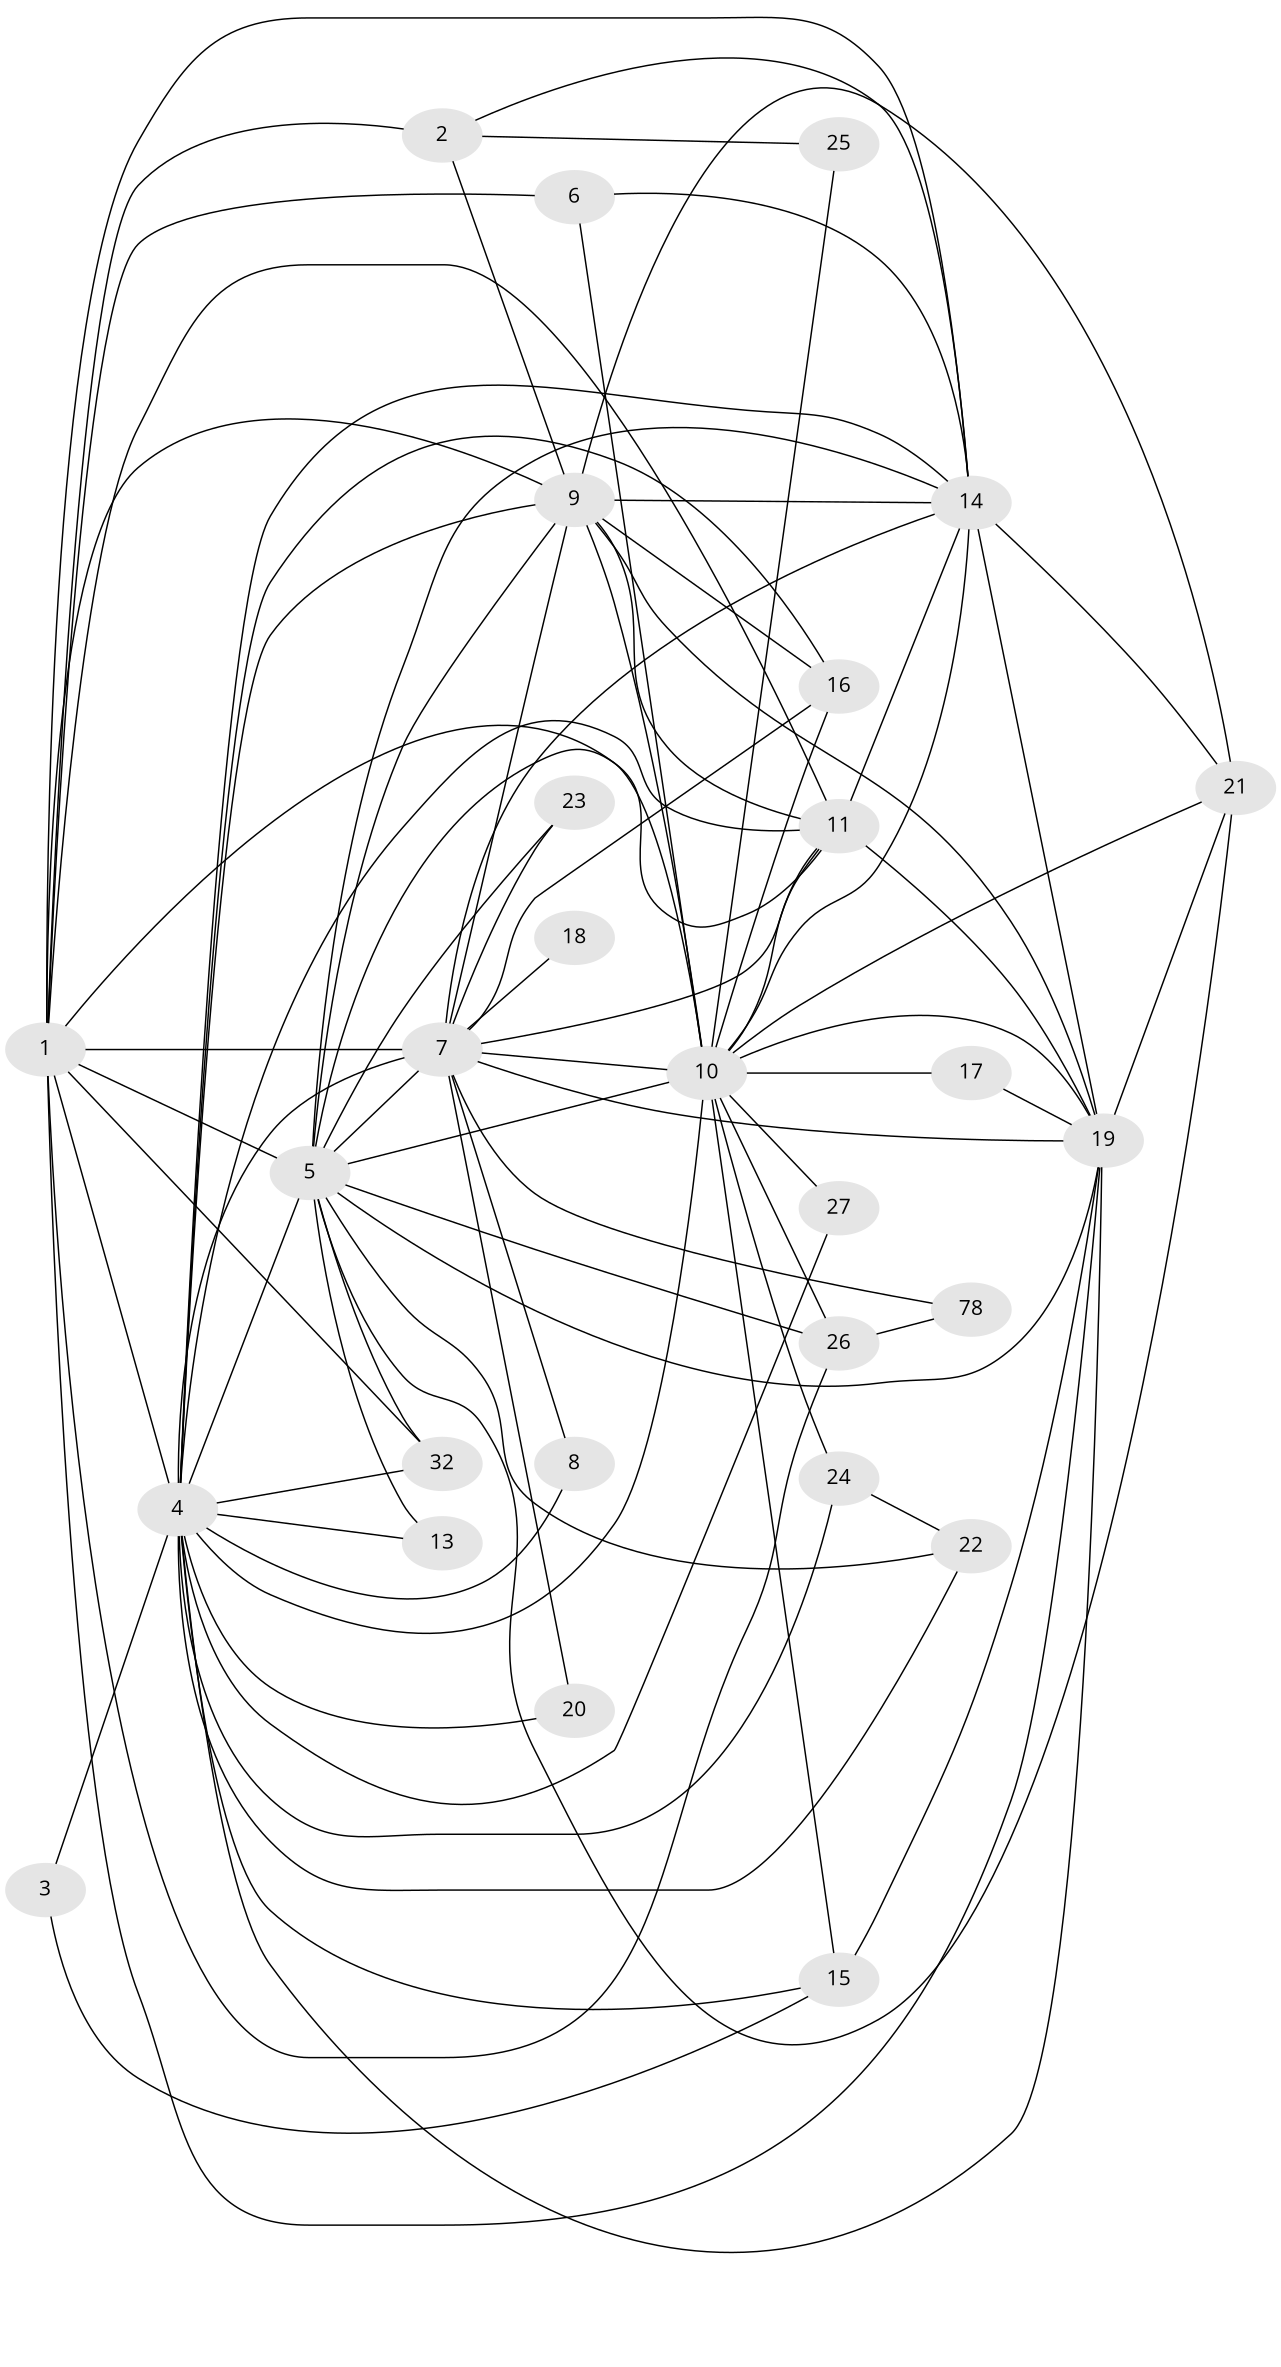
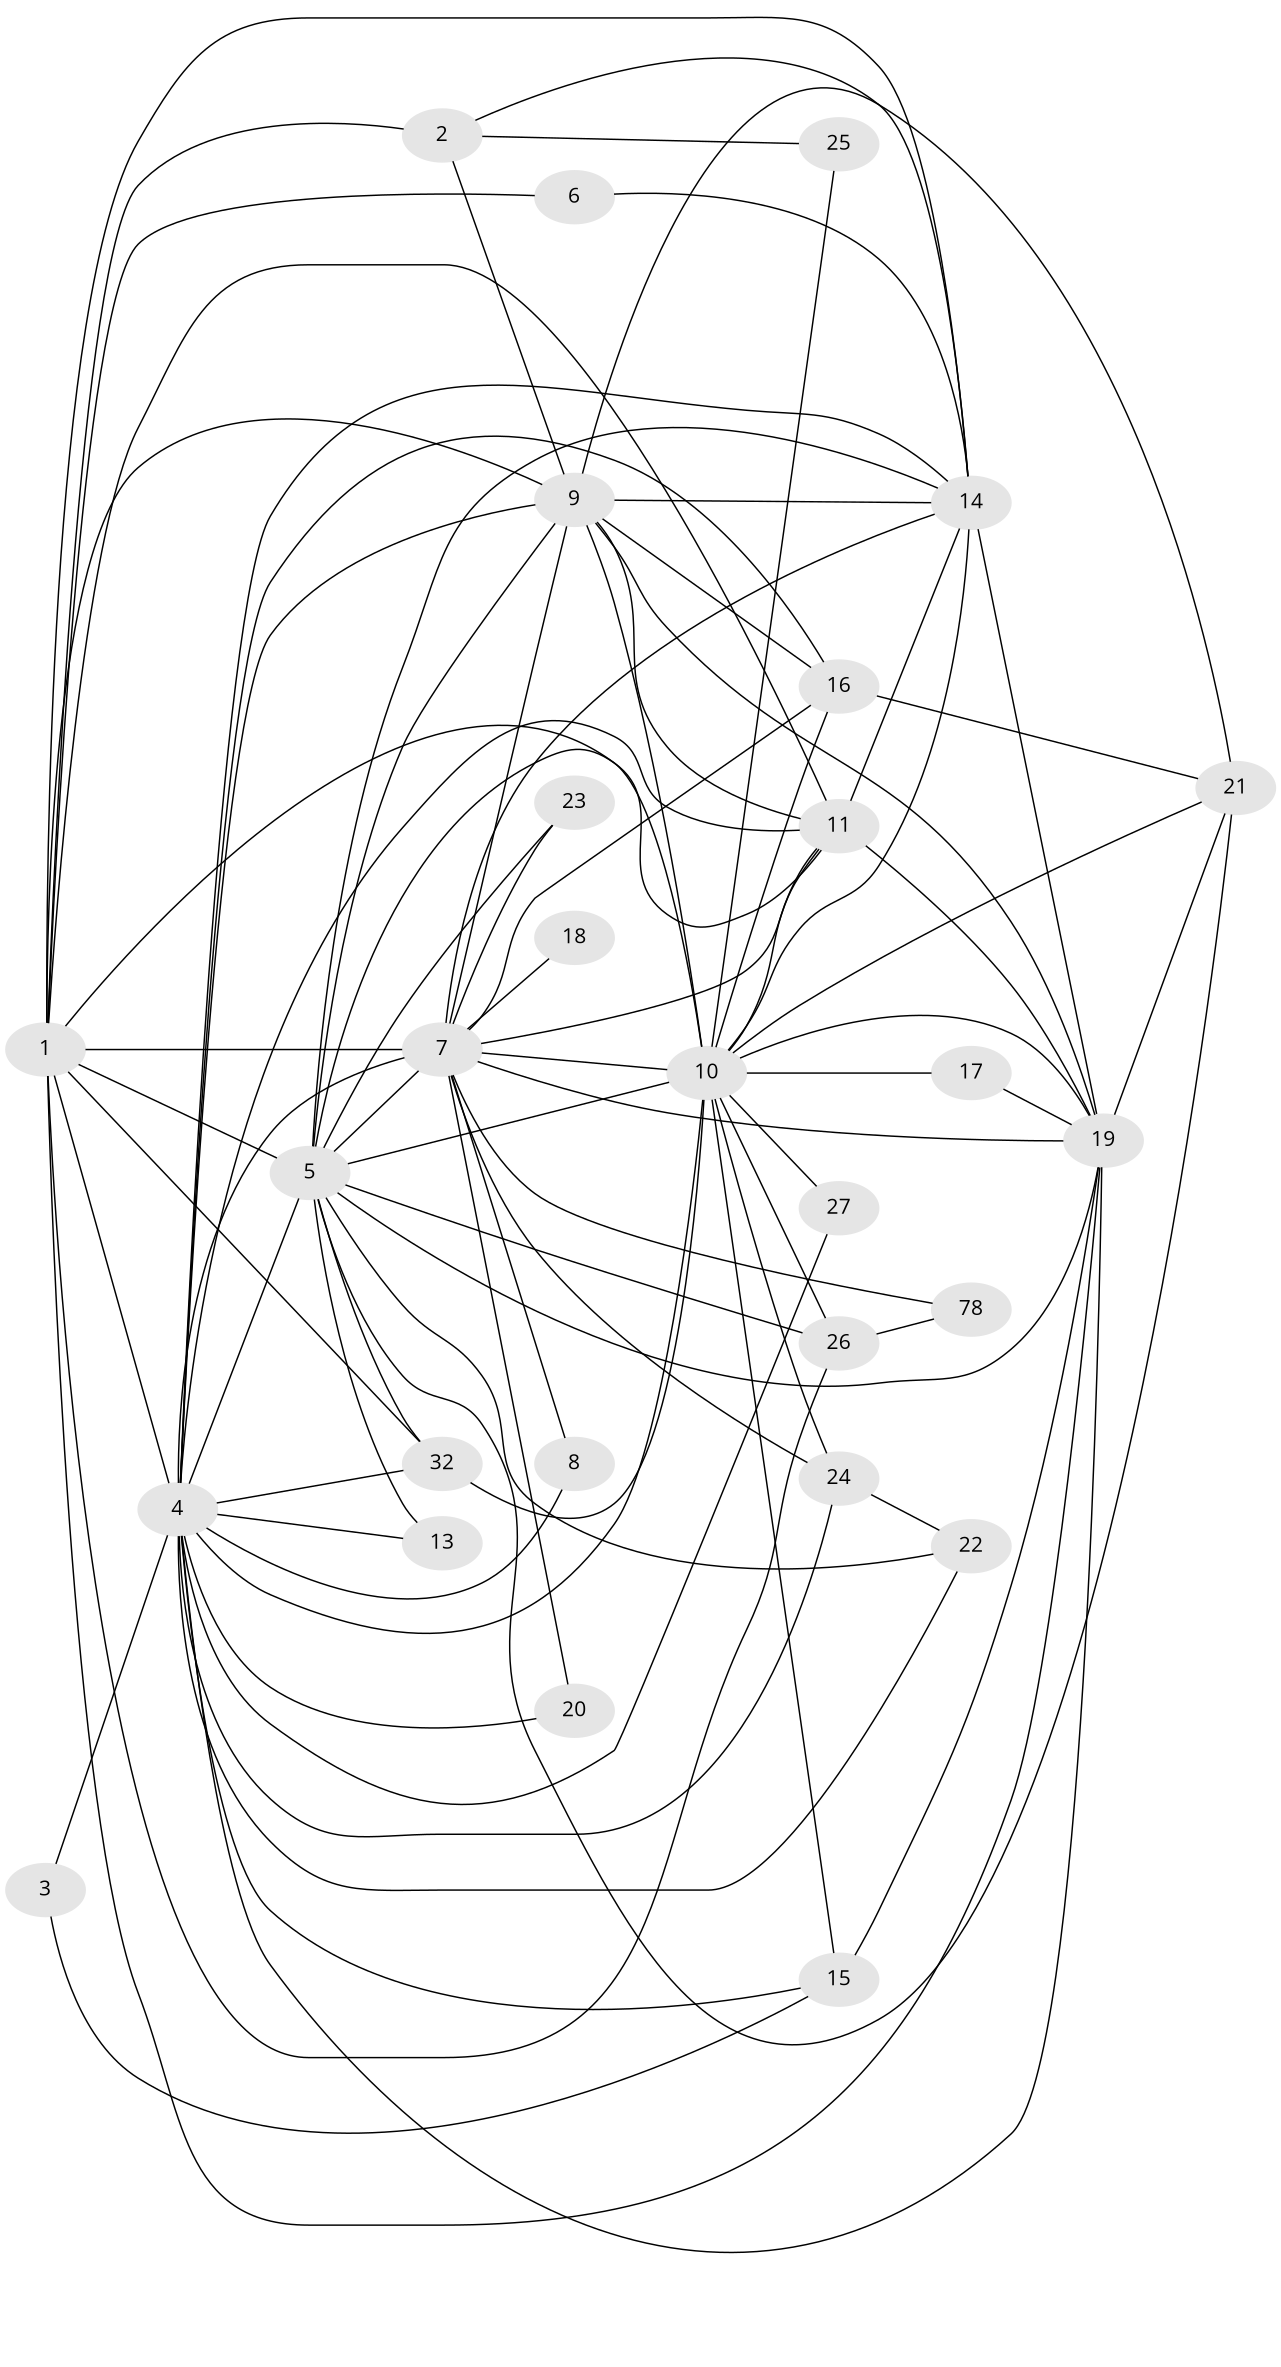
edge "14" -- "21": now "16" -- "21"
edge "6" -- "10": now "32" -- "10"
edge "7" -- "24": added
